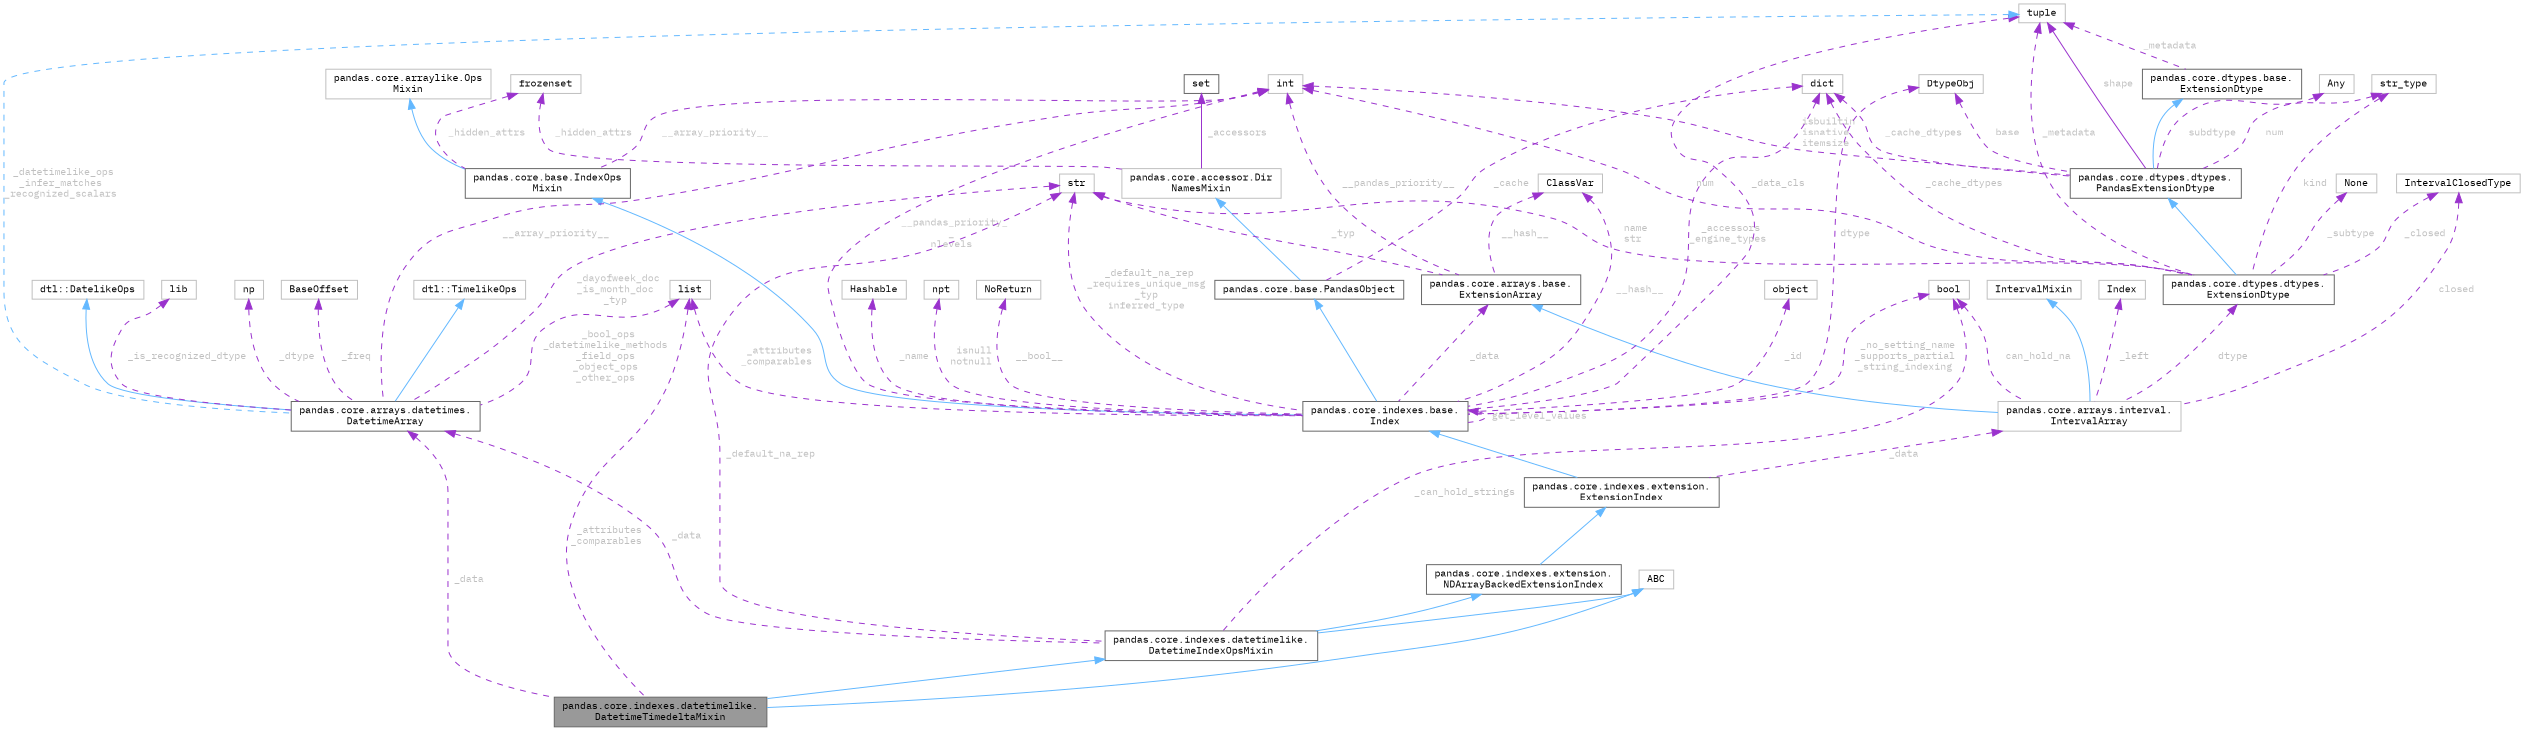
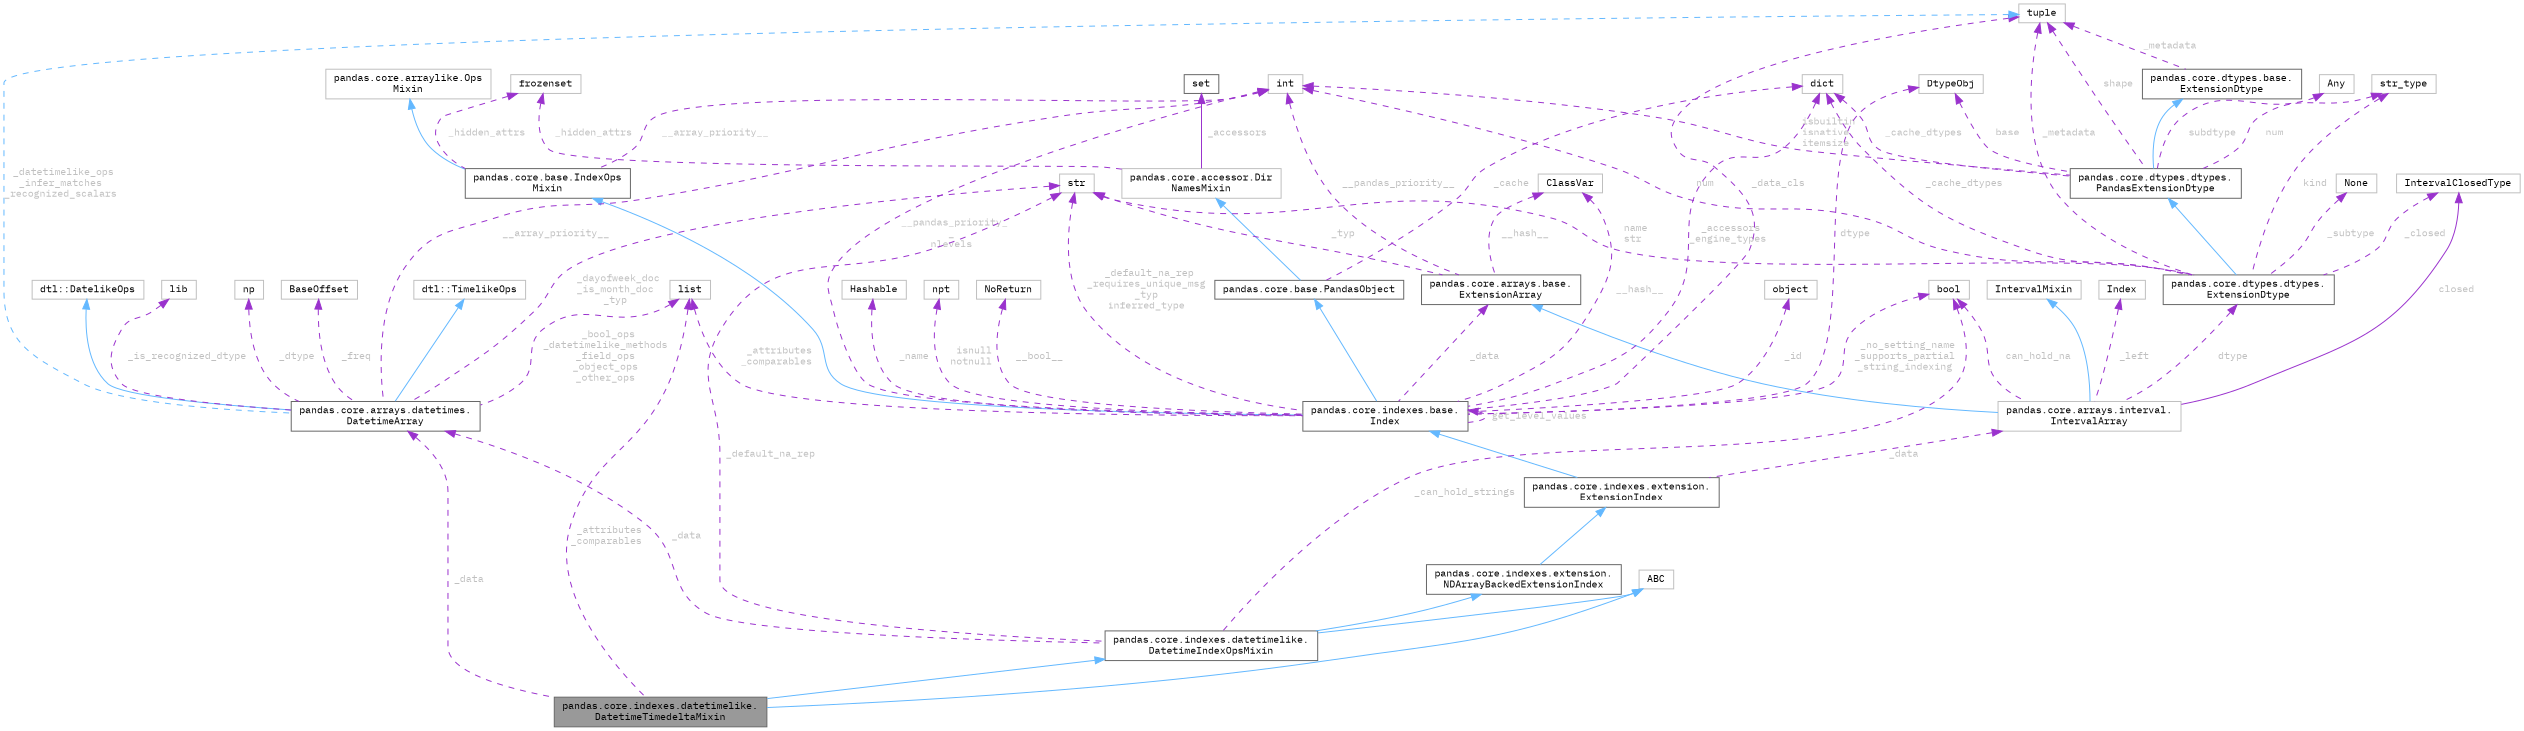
edge "pandas.core.dtypes.dtypes. PandasExtensionDtype" -> "tuple": style solid -> dashed
edge "pandas.core.arrays.interval. IntervalArray" -> "IntervalClosedType": style dashed -> solid
